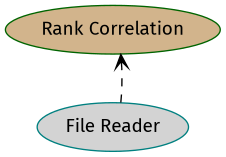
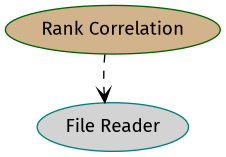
edge "File Reader" -> "Rank Correlation": reversed
